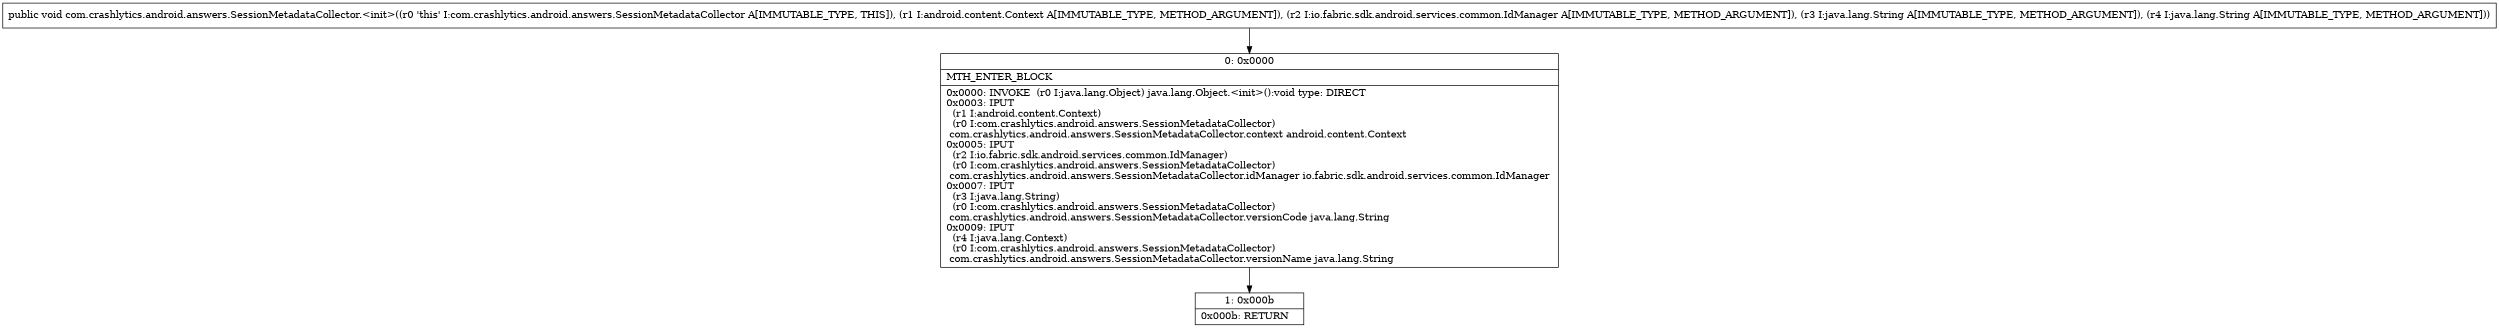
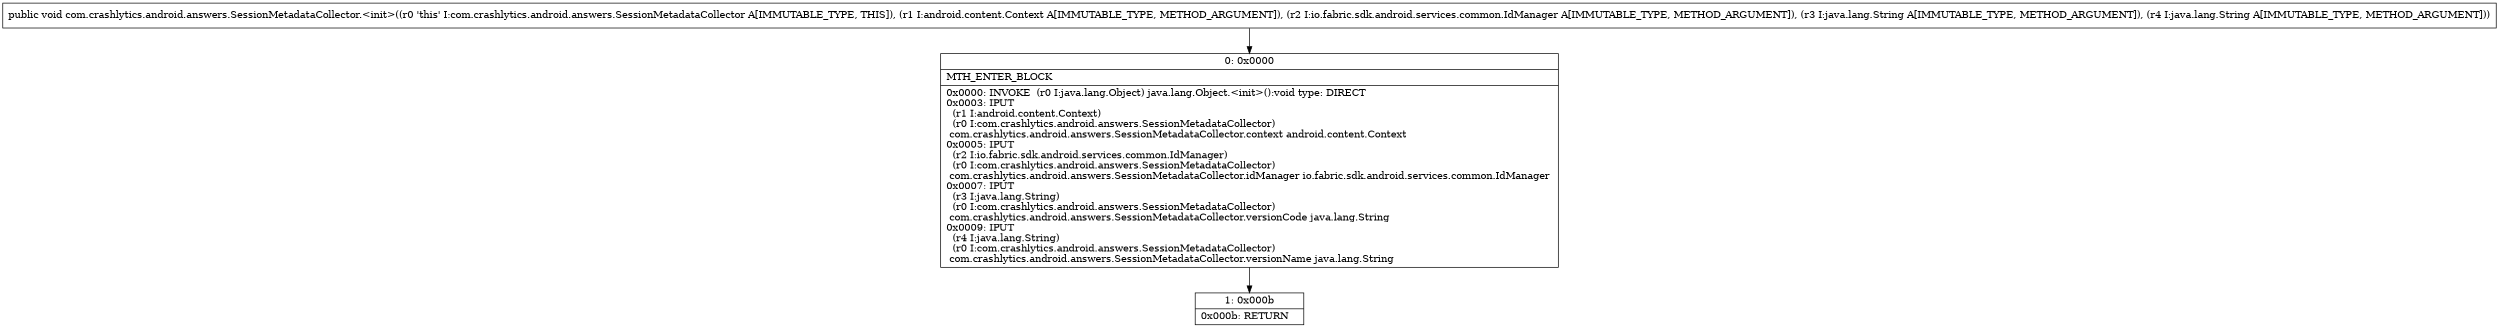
node "0: 0x0000": text "(r4 I:java.lang.Context)" -> "(r4 I:java.lang.String)"
